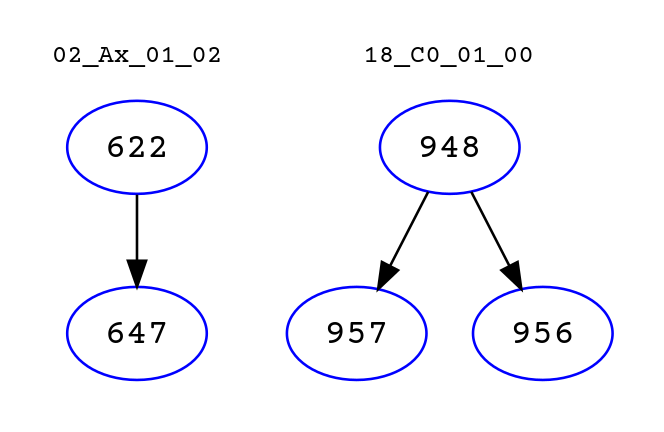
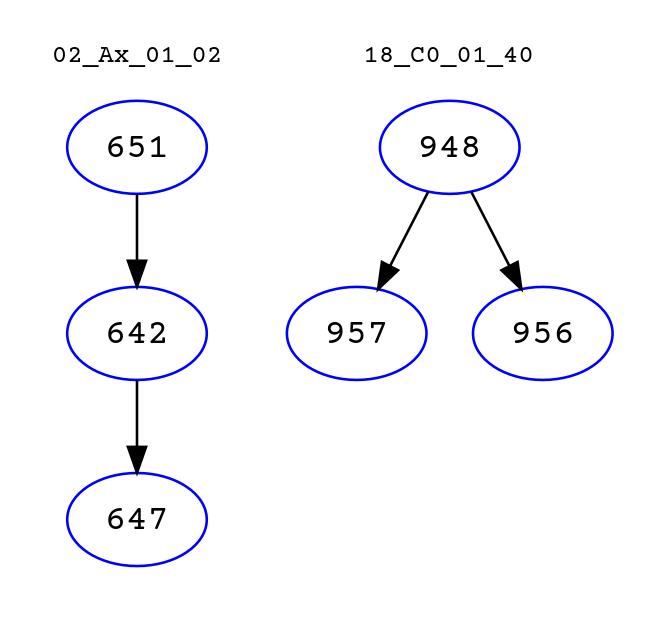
cluster "18_C0_01_00": label "18_C0_01_00" -> "18_C0_01_40"
node "651": added
node "622": label "622" -> "642"
